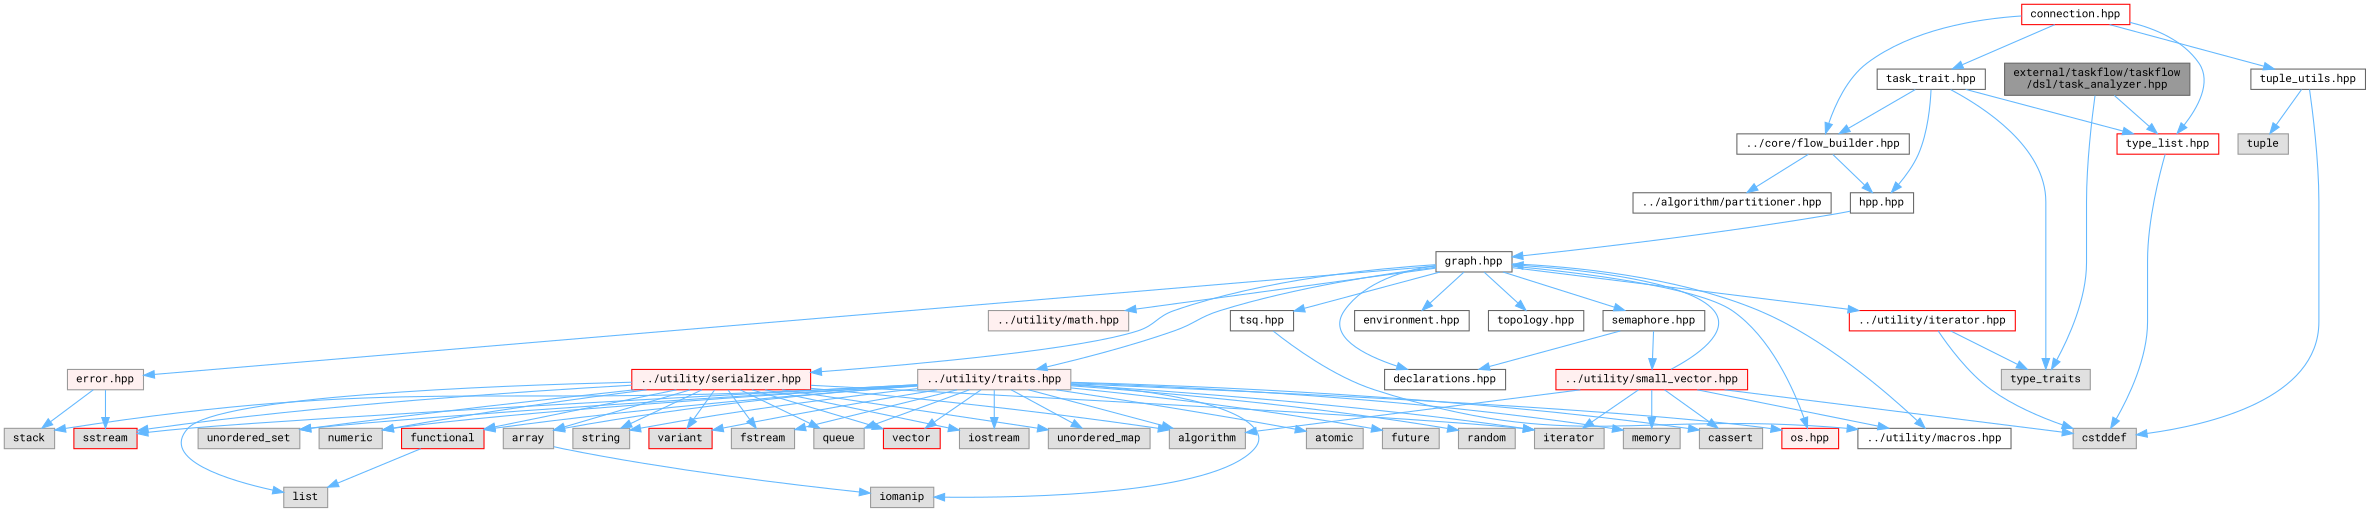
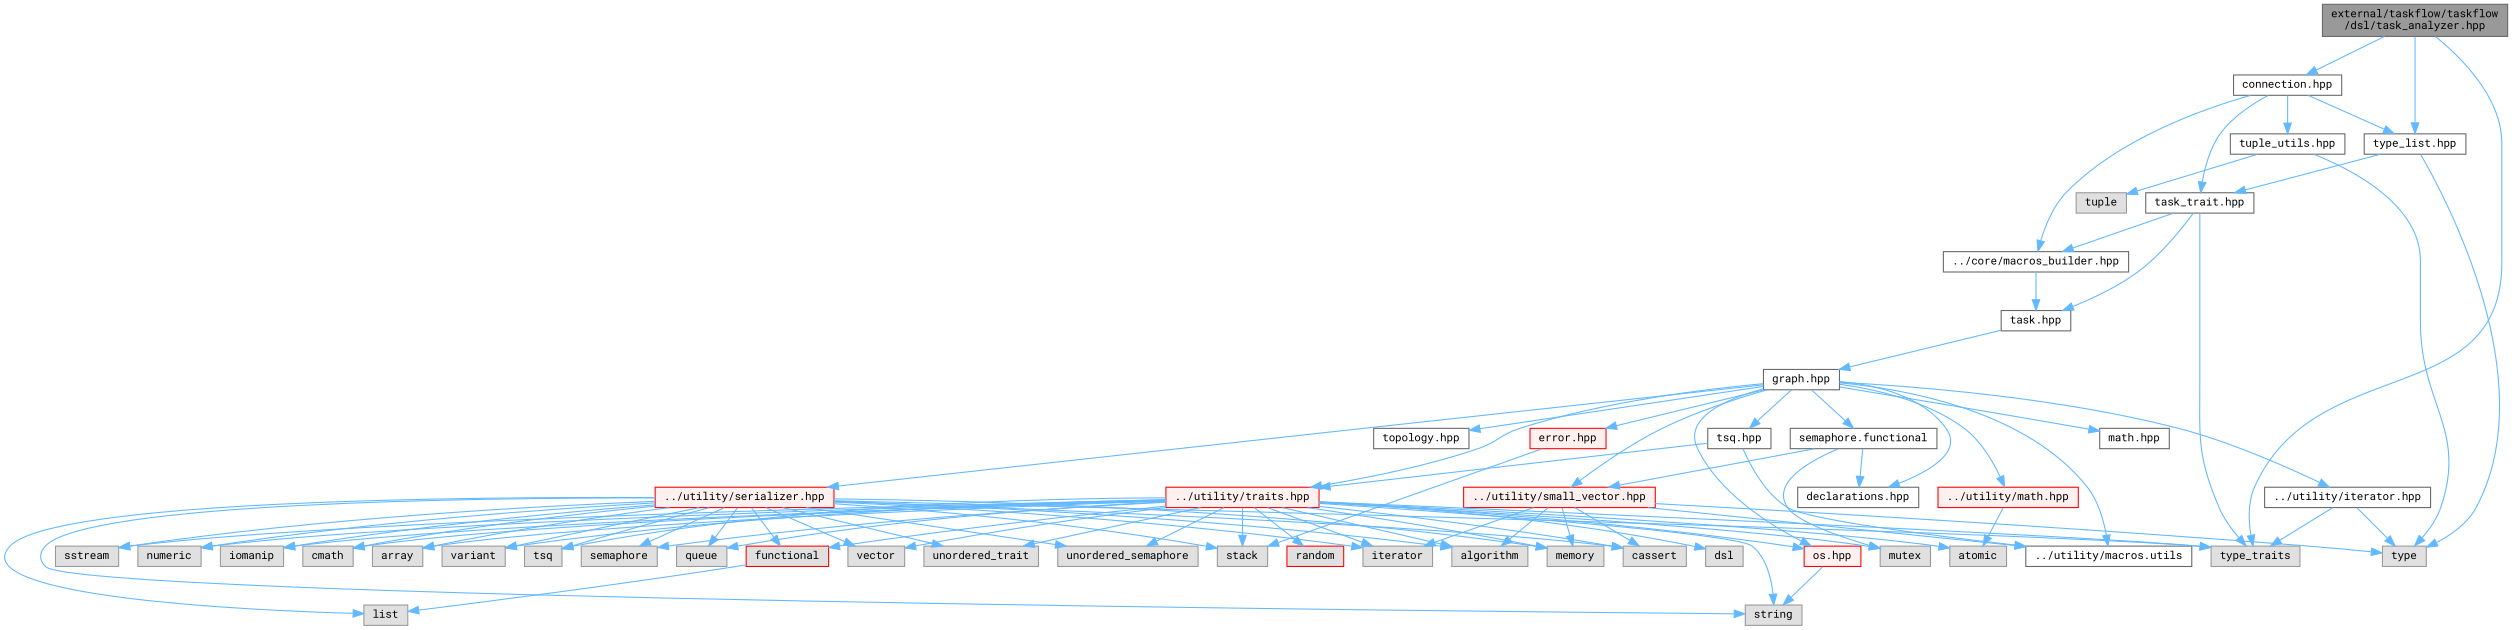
node "connection.hpp": color red -> grey40
edge "external/taskflow/taskflow /dsl/task_analyzer.hpp" -> "connection.hpp": added
edge "task_trait.hpp" -> "type_list.hpp": reversed
node "../core/flow_builder.hpp": label "../core/flow_builder.hpp" -> "../core/macros_builder.hpp"
node "type_list.hpp": color red -> grey40
node "../algorithm/partitioner.hpp": removed
node "hpp.hpp": label "hpp.hpp" -> "task.hpp"
edge "../utility/small_vector.hpp" -> "graph.hpp": reversed
node "../utility/math.hpp": color grey60 -> red
node "environment.hpp": label "environment.hpp" -> "math.hpp"
node "semaphore.hpp": label "semaphore.hpp" -> "semaphore.functional"
node "../utility/iterator.hpp": color red -> grey40
node "error.hpp": color grey60 -> red
node "../utility/traits.hpp": color grey60 -> red
edge "error.hpp" -> "sstream": removed
node "sstream": color red -> grey60
node "unordered_set": label "unordered_set" -> "unordered_semaphore"
node "variant": color red -> grey60
node "fstream": label "fstream" -> "semaphore"
node "vector": color red -> grey60
node "iostream": label "iostream" -> "tsq"
node "unordered_map": label "unordered_map" -> "unordered_trait"
node "future": label "future" -> "dsl"
node "random": color grey60 -> red
node "../utility/macros.hpp": label "../utility/macros.hpp" -> "../utility/macros.utils"
node "cstddef": label "cstddef" -> "type"
edge "tsq.hpp" -> "../utility/traits.hpp": added
edge "array" -> "iomanip": now "../utility/serializer.hpp" -> "iomanip"
edge "../utility/serializer.hpp" -> "memory": added
edge "../utility/math.hpp" -> "atomic": added
edge "../utility/serializer.hpp" -> "cassert": added
edge "../utility/serializer.hpp" -> "type_traits": added
edge "../utility/traits.hpp" -> "type_traits": added
edge "../utility/serializer.hpp" -> "stack": added
node "cmath": added
node "mutex": added
edge "os.hpp" -> "string": added
